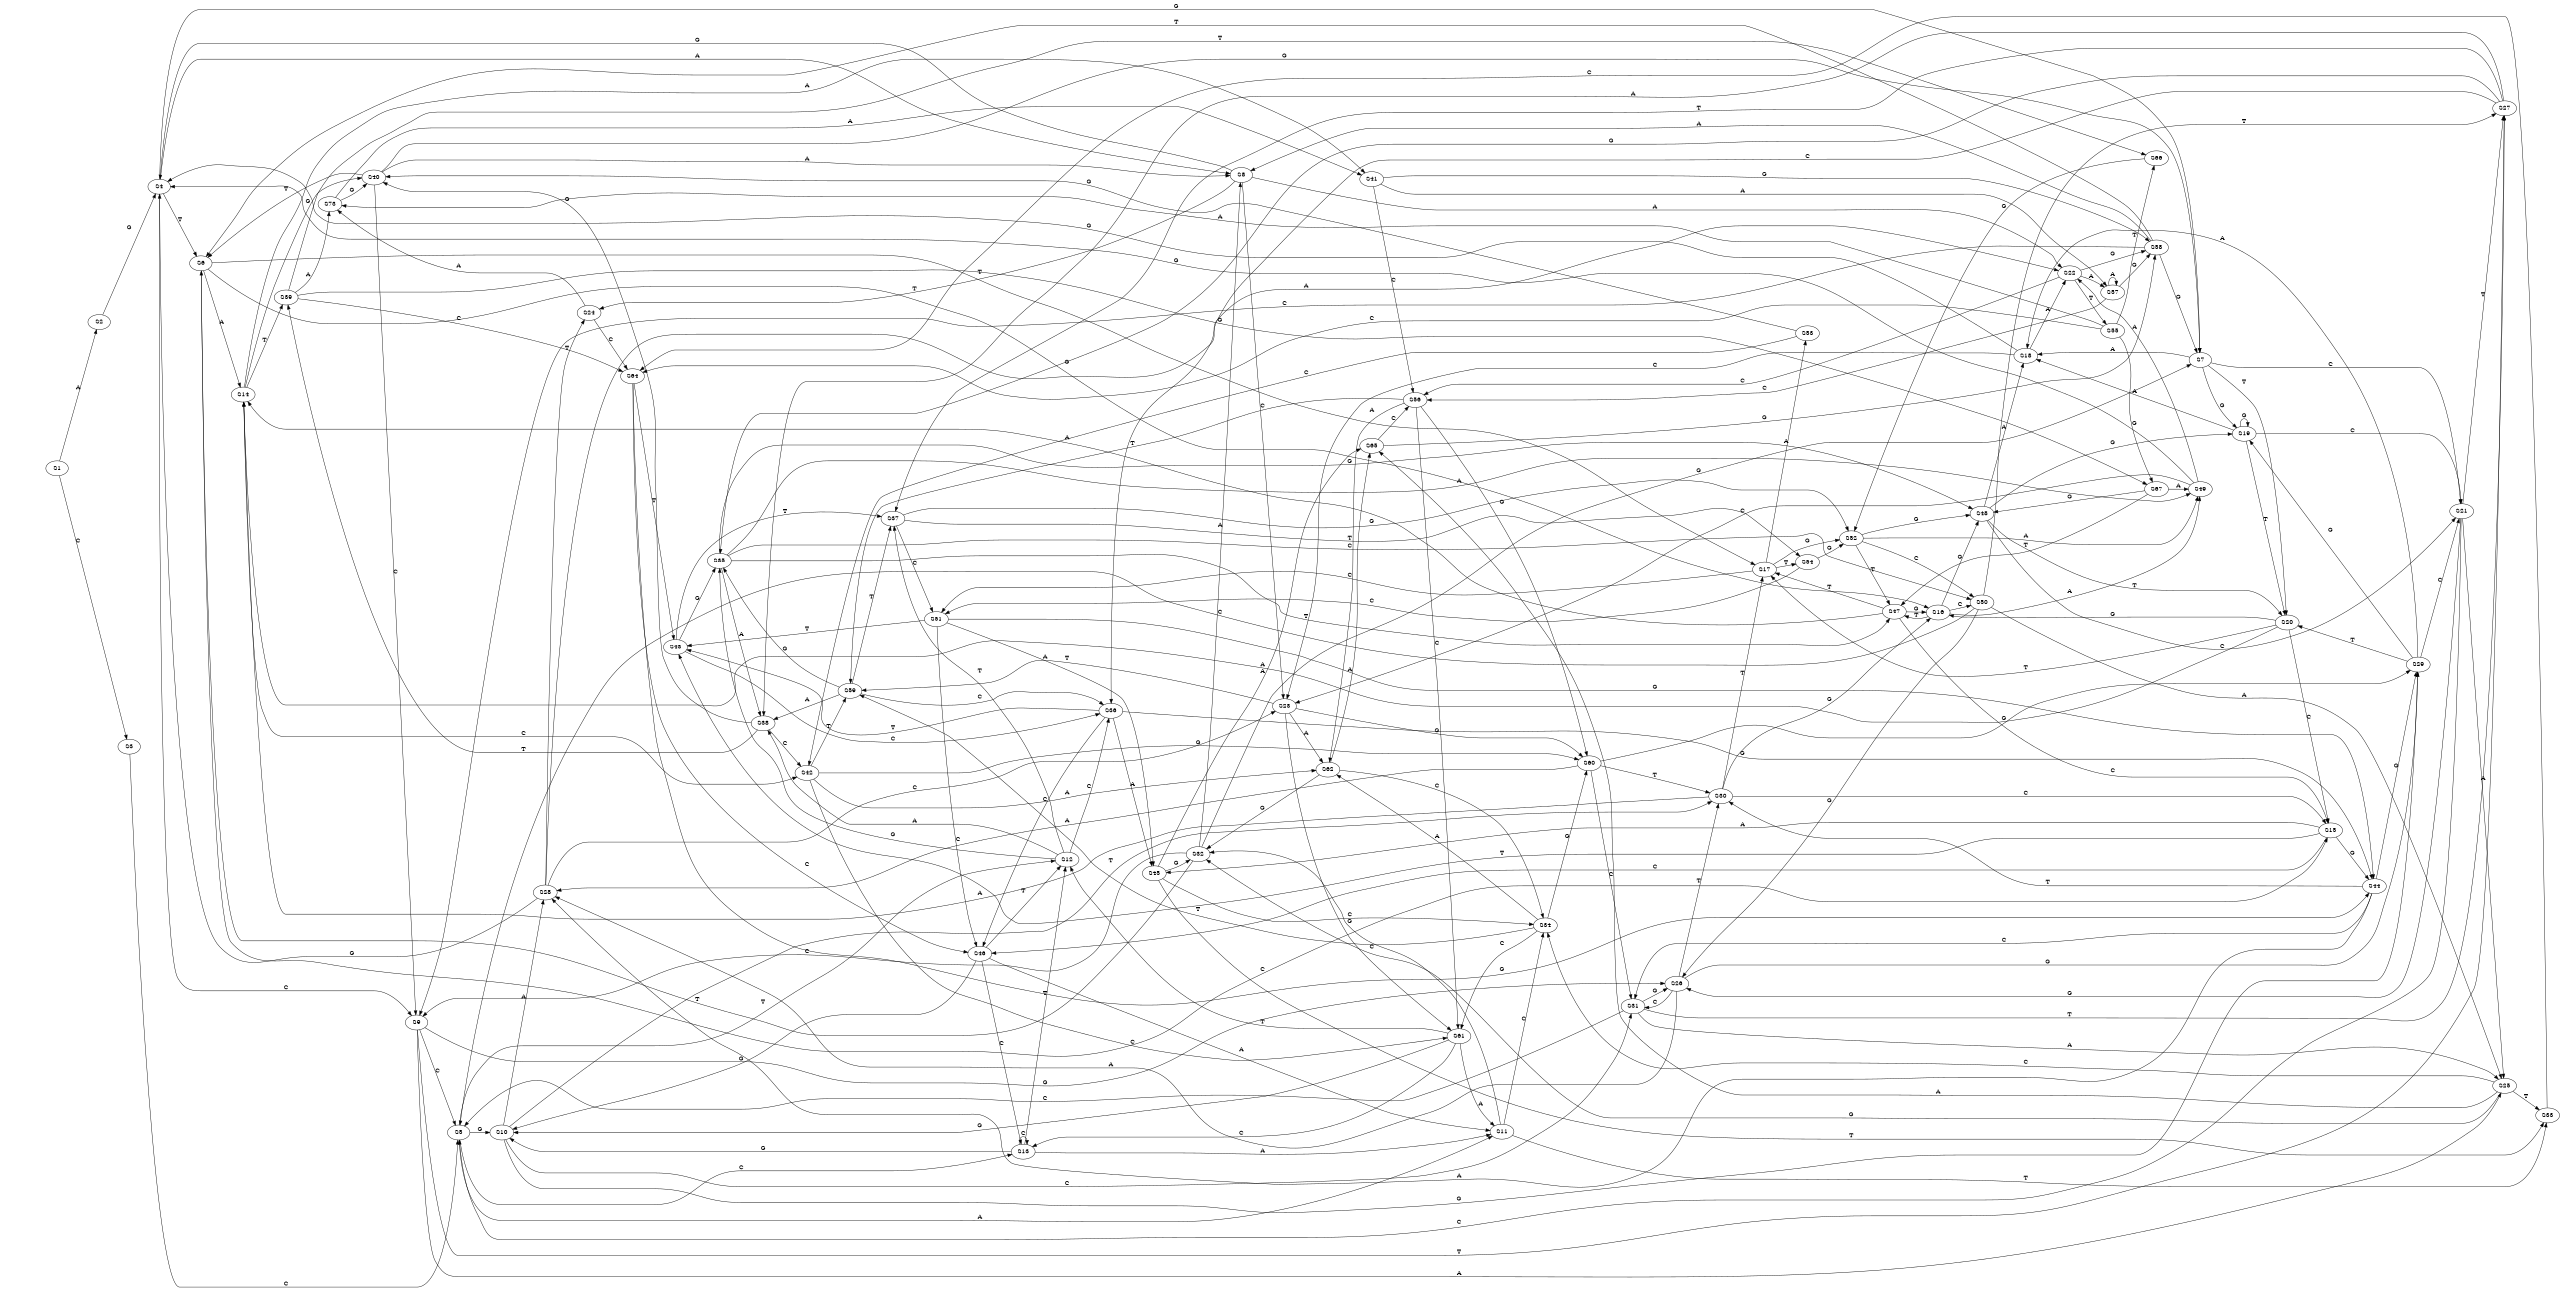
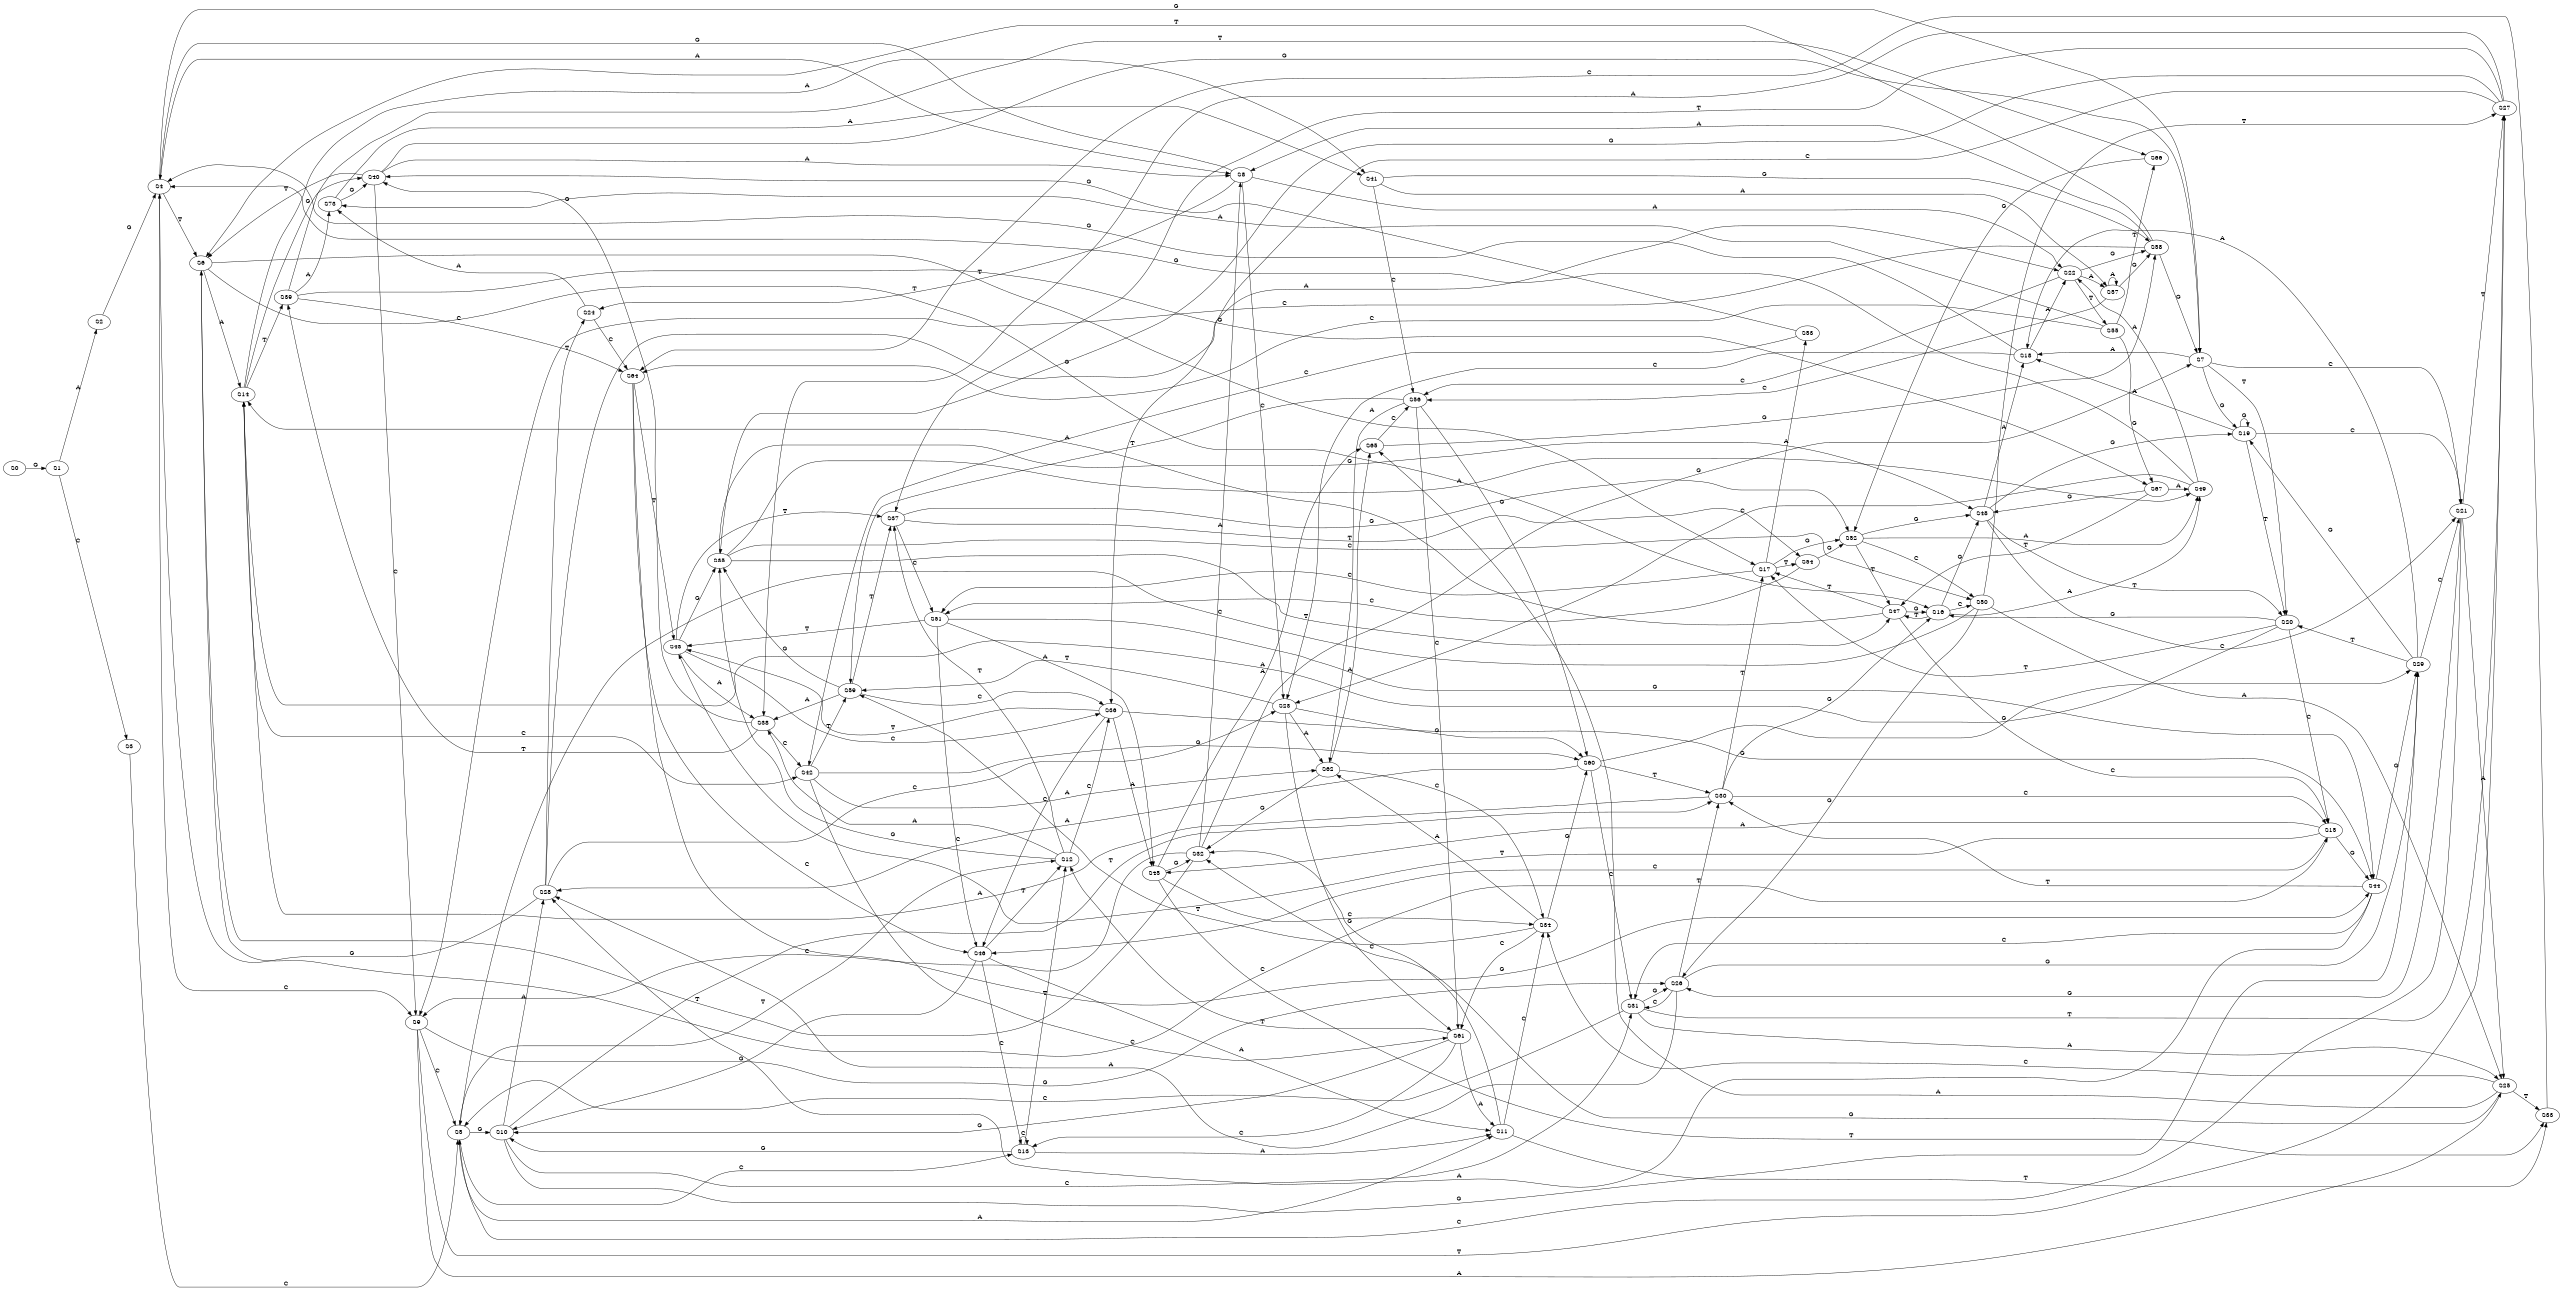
node "S0": added
edge "S35" -> "S38": now "S43" -> "S38"
